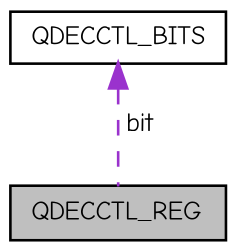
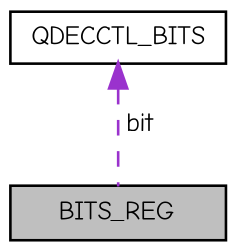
node "QDECCTL_REG": label "QDECCTL_REG" -> "BITS_REG"
